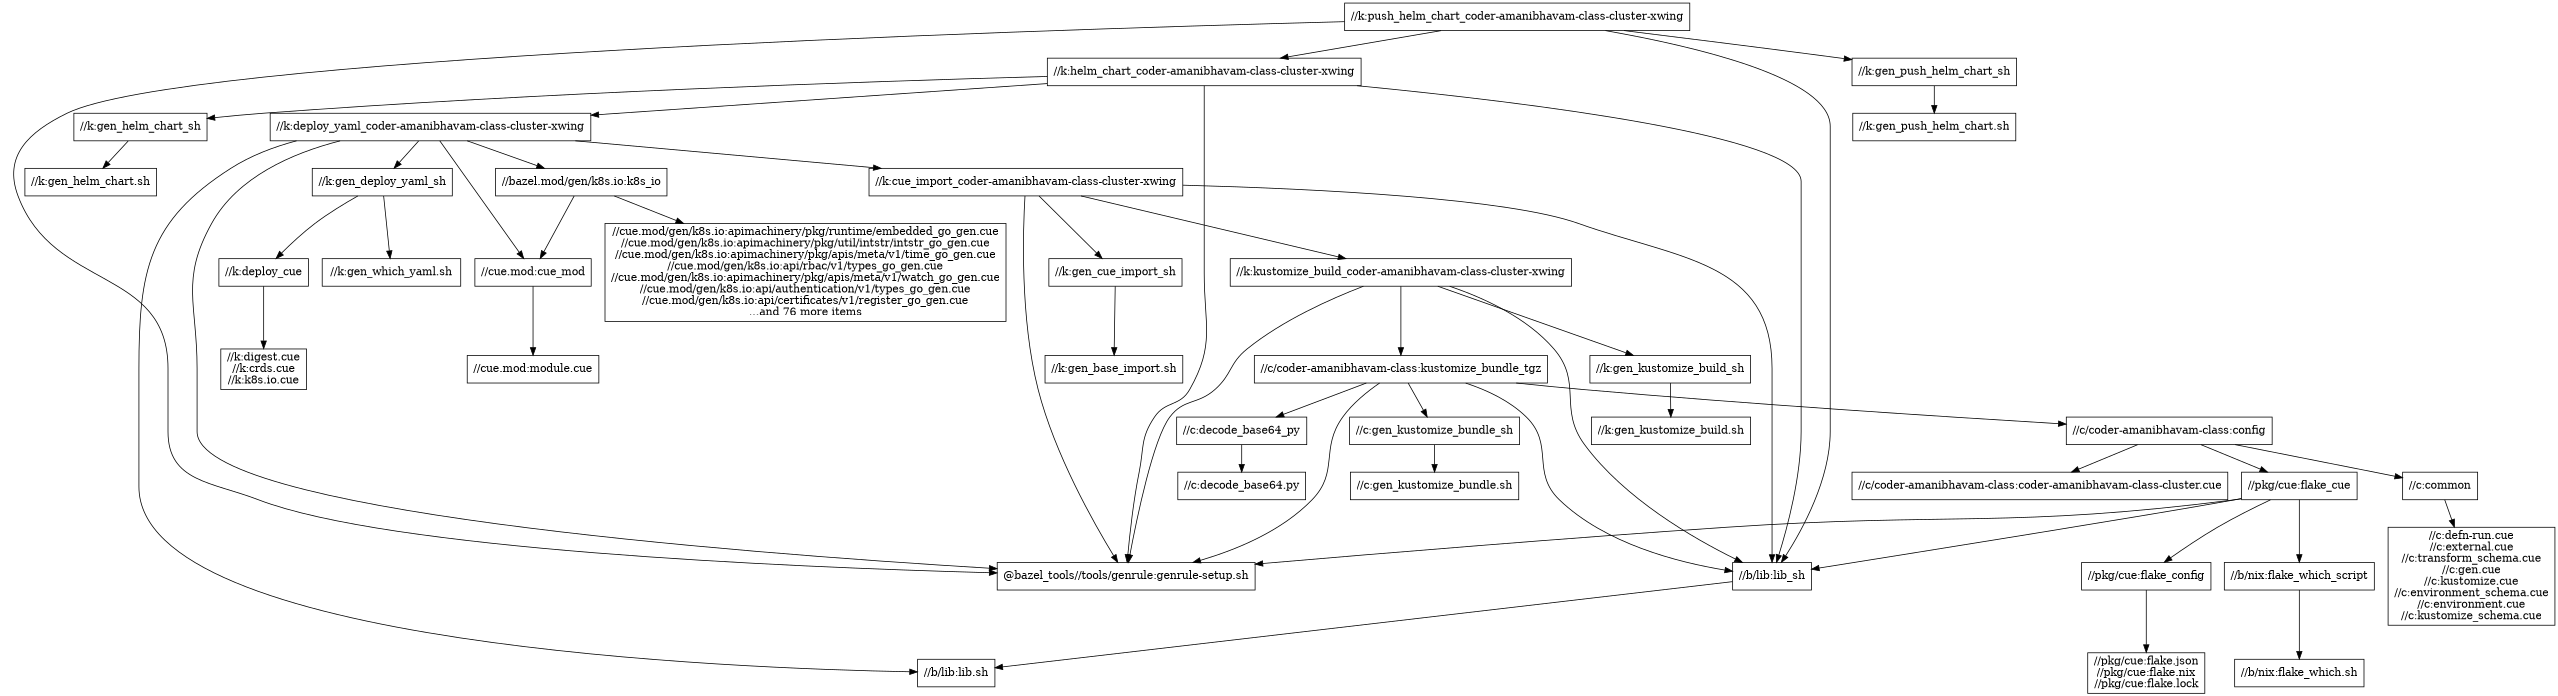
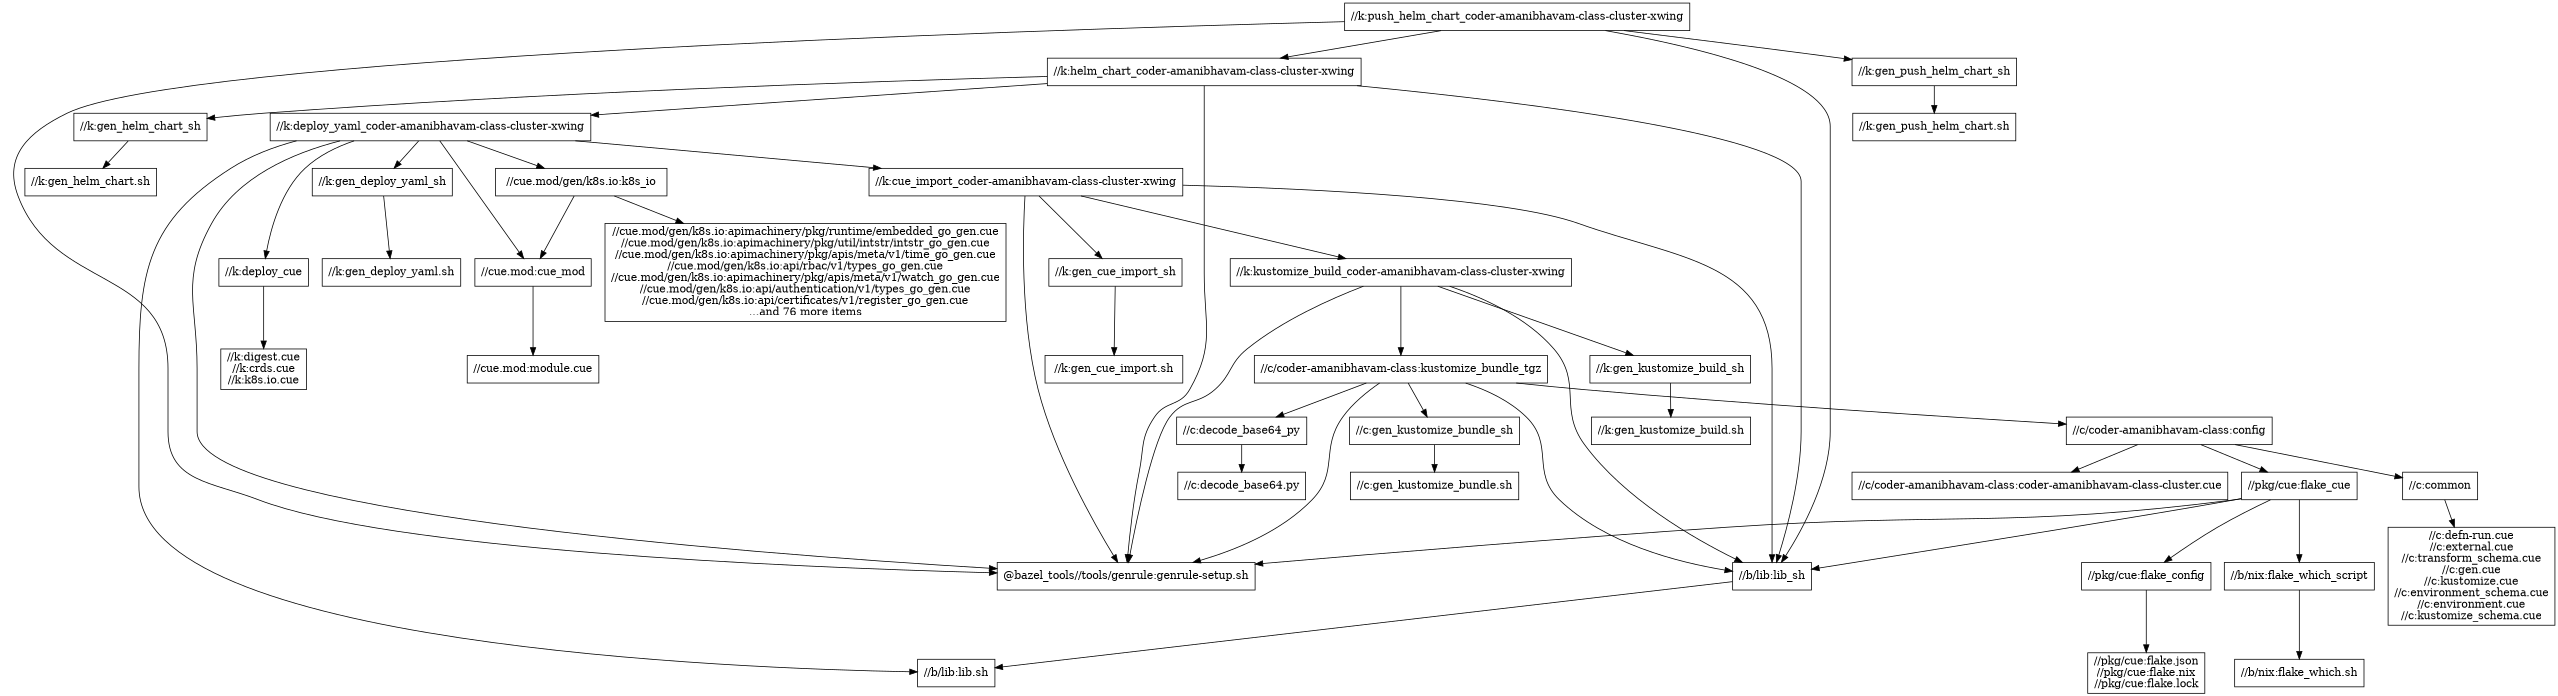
node "//bazel.mod/gen/k8s.io:k8s_io": label "//bazel.mod/gen/k8s.io:k8s_io" -> "//cue.mod/gen/k8s.io:k8s_io"
edge "//k:gen_deploy_yaml_sh" -> "//k:deploy_cue": now "//k:deploy_yaml_coder-amanibhavam-class-cluster-xwing" -> "//k:deploy_cue"
node "//k:gen_which_yaml.sh": label "//k:gen_which_yaml.sh" -> "//k:gen_deploy_yaml.sh"
node "//k:gen_base_import.sh": label "//k:gen_base_import.sh" -> "//k:gen_cue_import.sh"
